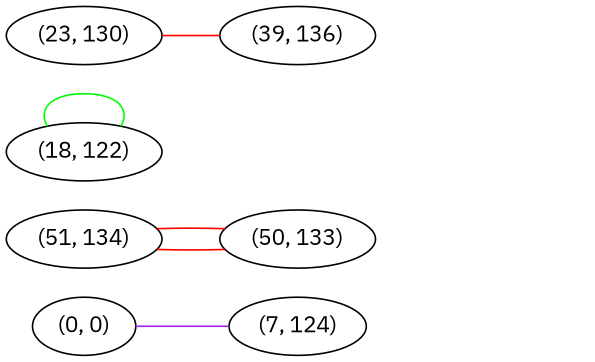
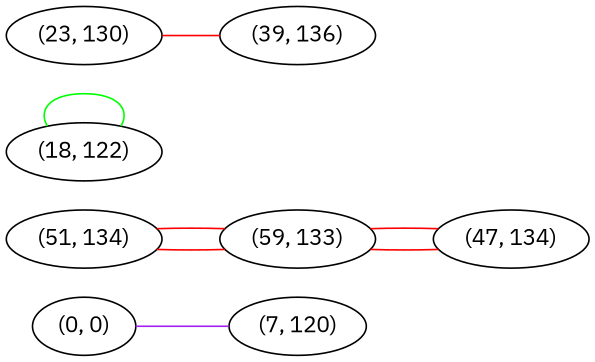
node "(50, 133)": label "(50, 133)" -> "(59, 133)"
node "(47, 134)": added
node "(7, 124)": label "(7, 124)" -> "(7, 120)"
